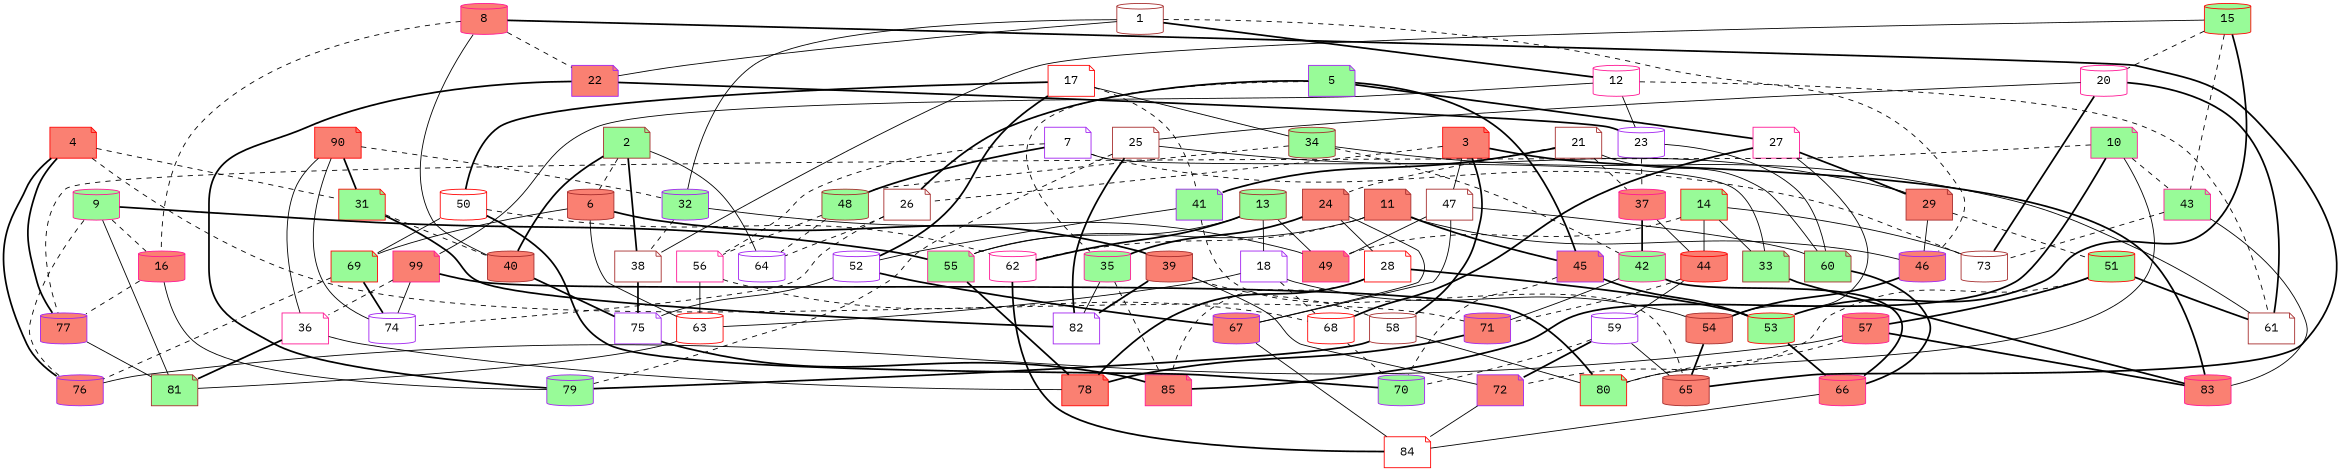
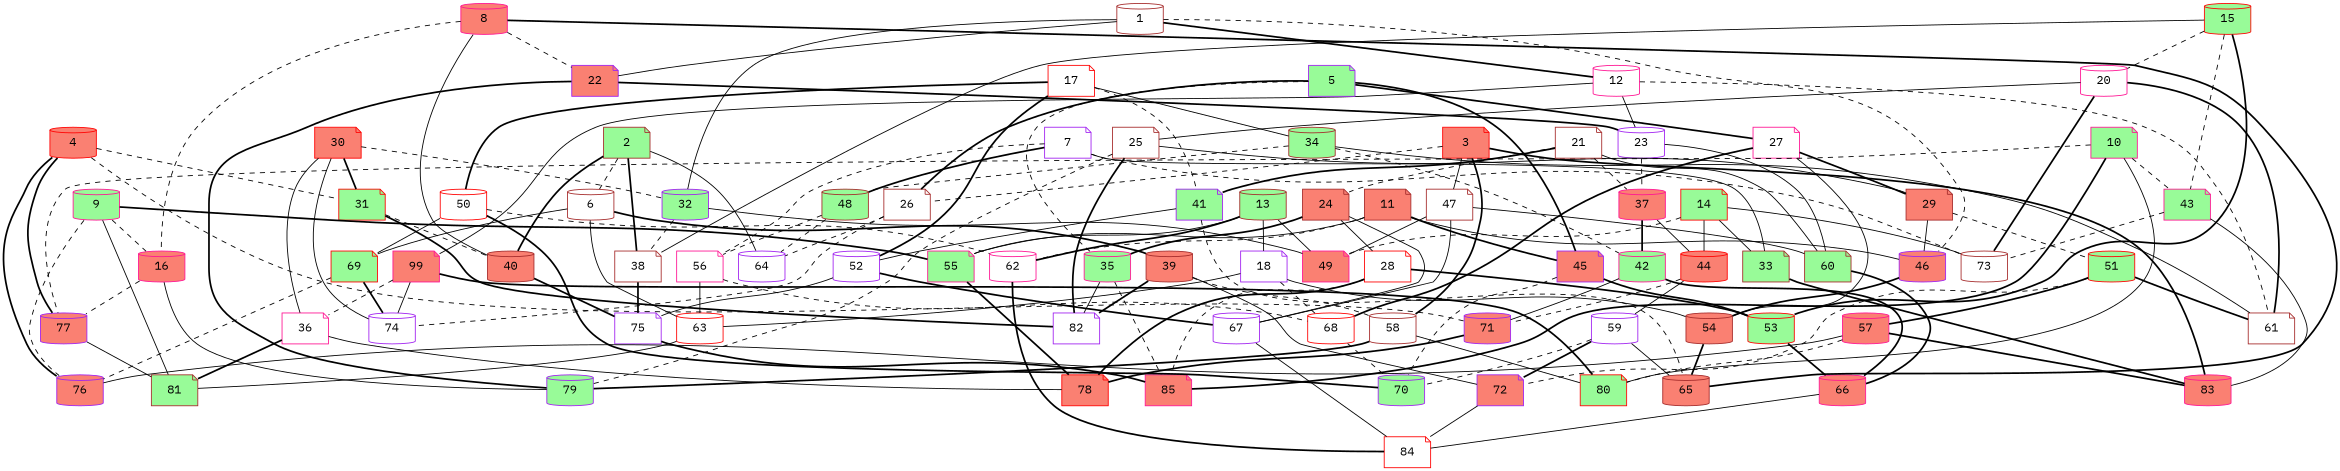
node "4": shape note -> cylinder
node "90": label "90" -> "30"
node "6": fillcolor salmon -> white
node "67": fillcolor salmon -> white
